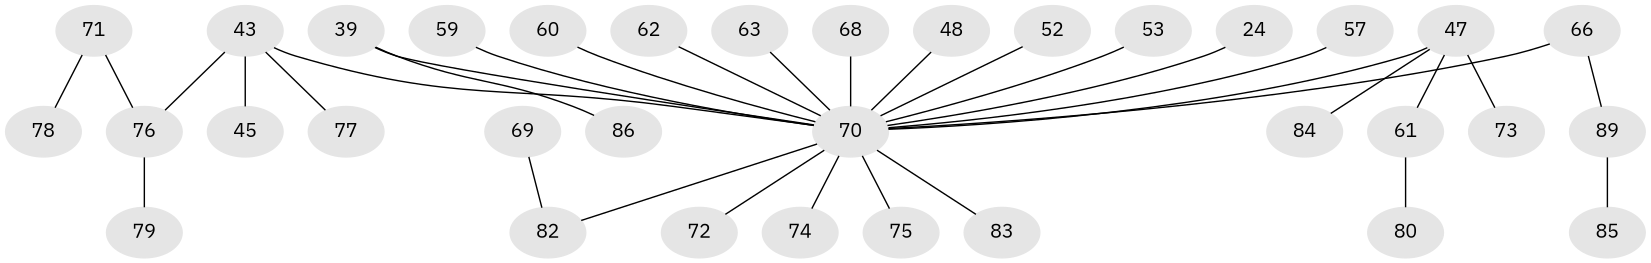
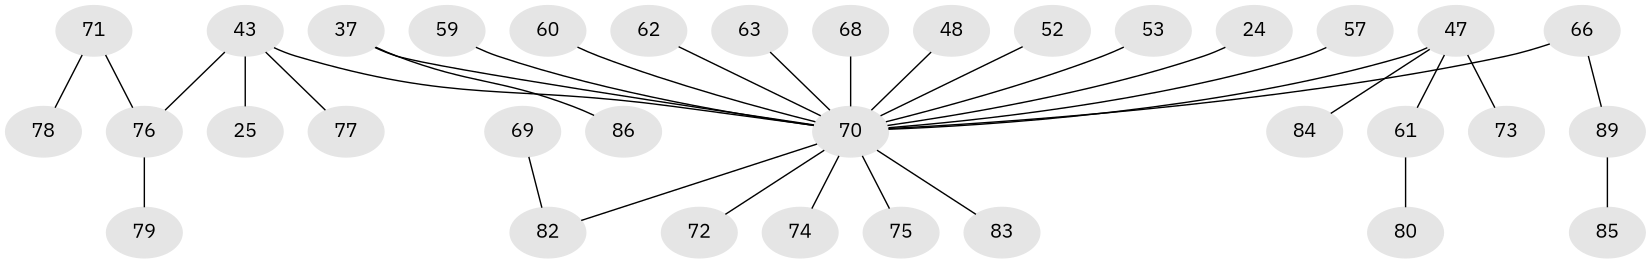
node "39": label "39" -> "37"
node "45": label "45" -> "25"
